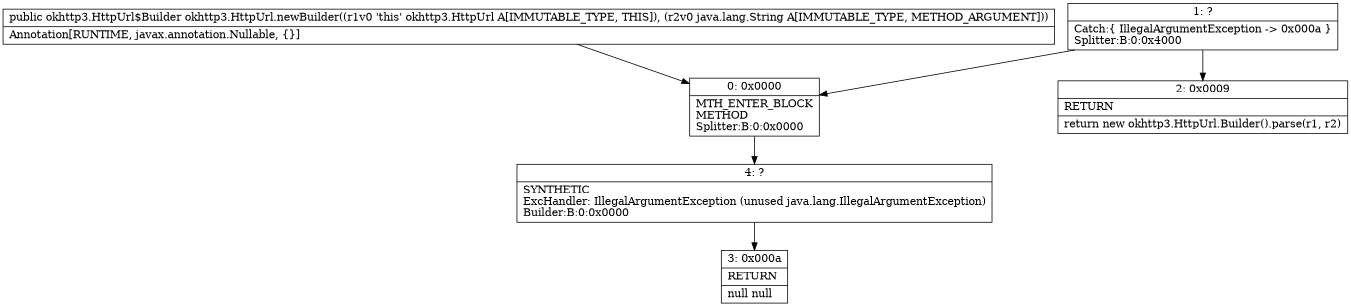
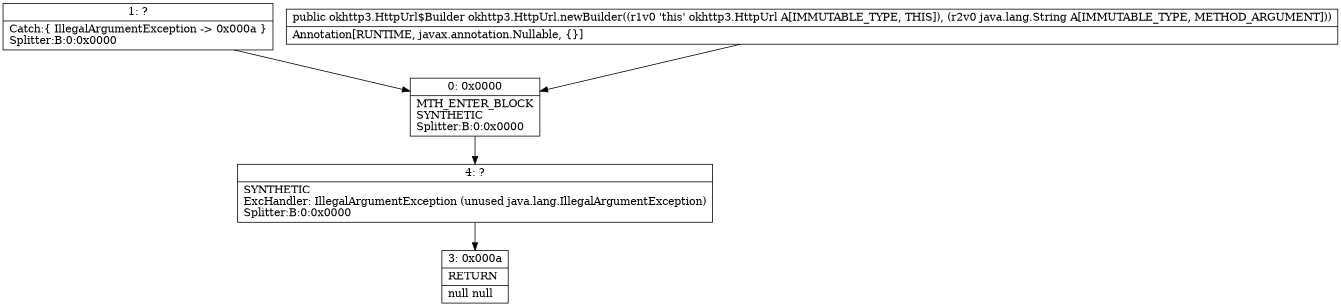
node "1: ?": text "Splitter:B:0:0x4000" -> "Splitter:B:0:0x0000"
node "2: 0x0009": removed
node "0: 0x0000": text "METHOD" -> "SYNTHETIC"
node "4: ?": text "Builder:B:0:0x0000" -> "Splitter:B:0:0x0000"
